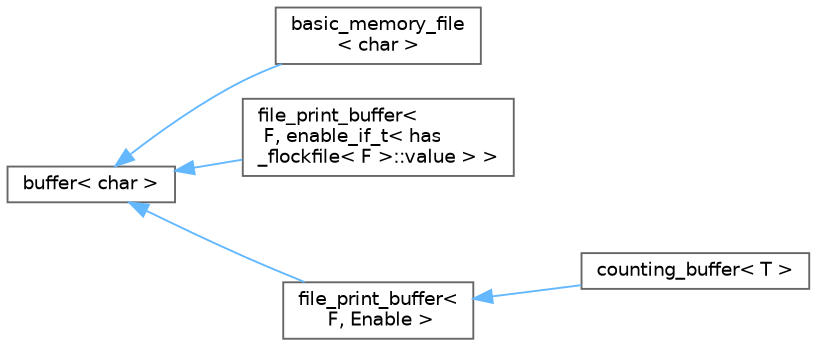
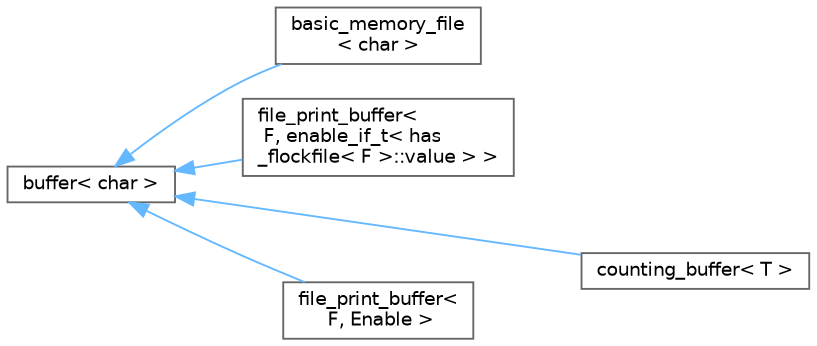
edge "counting_buffer< T >" -> "file_print_buffer< F, Enable >": now "counting_buffer< T >" -> "buffer< char >"
